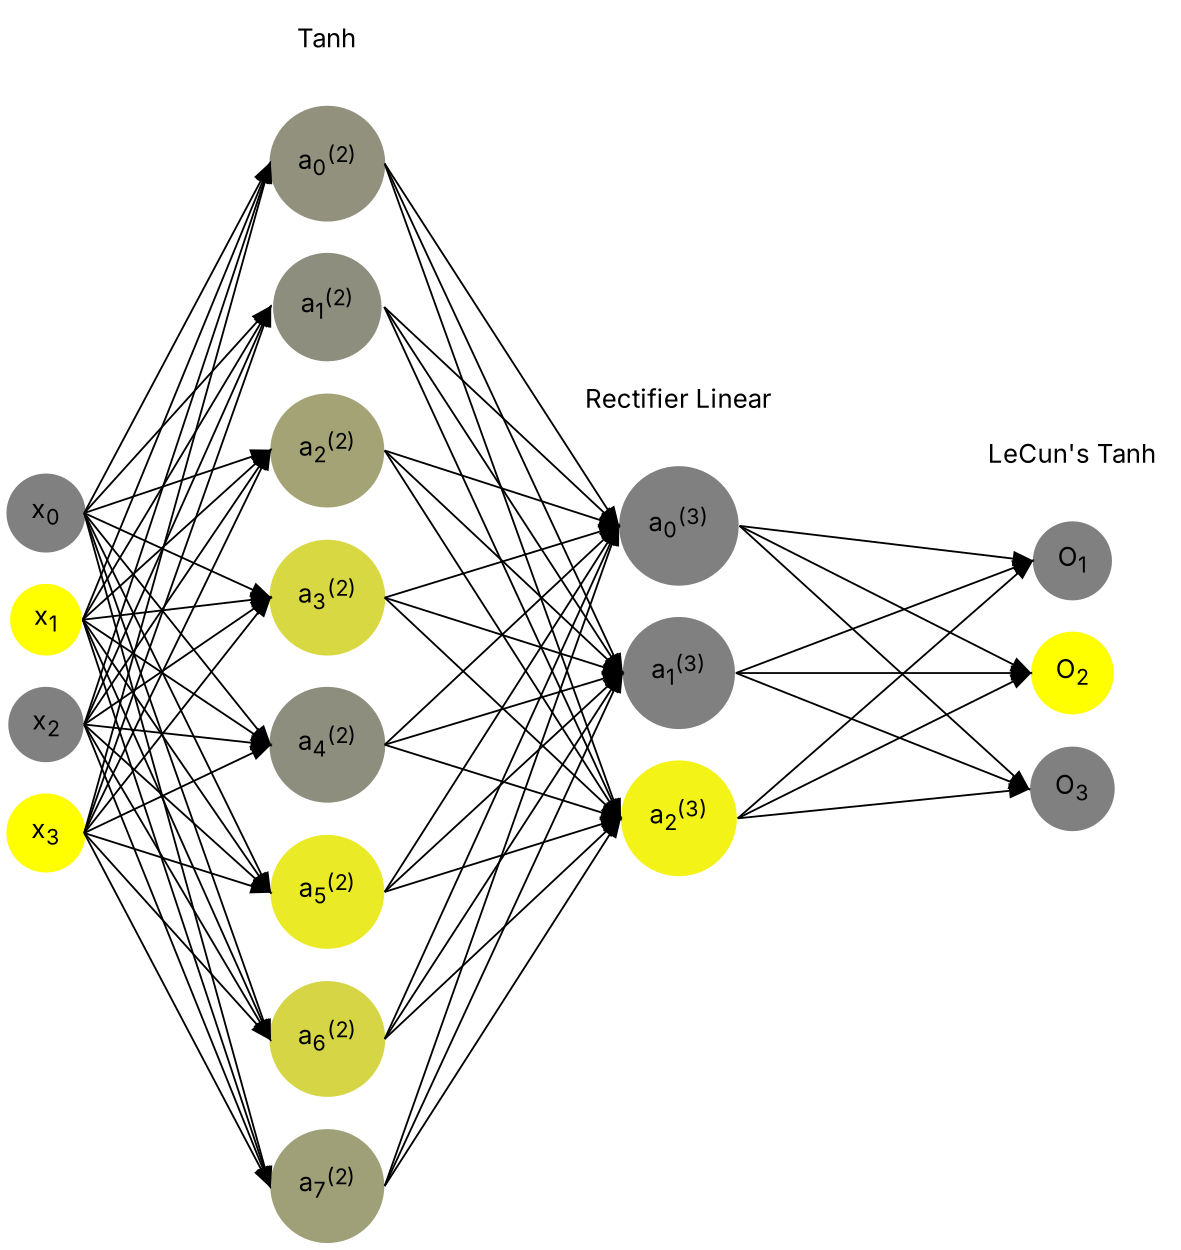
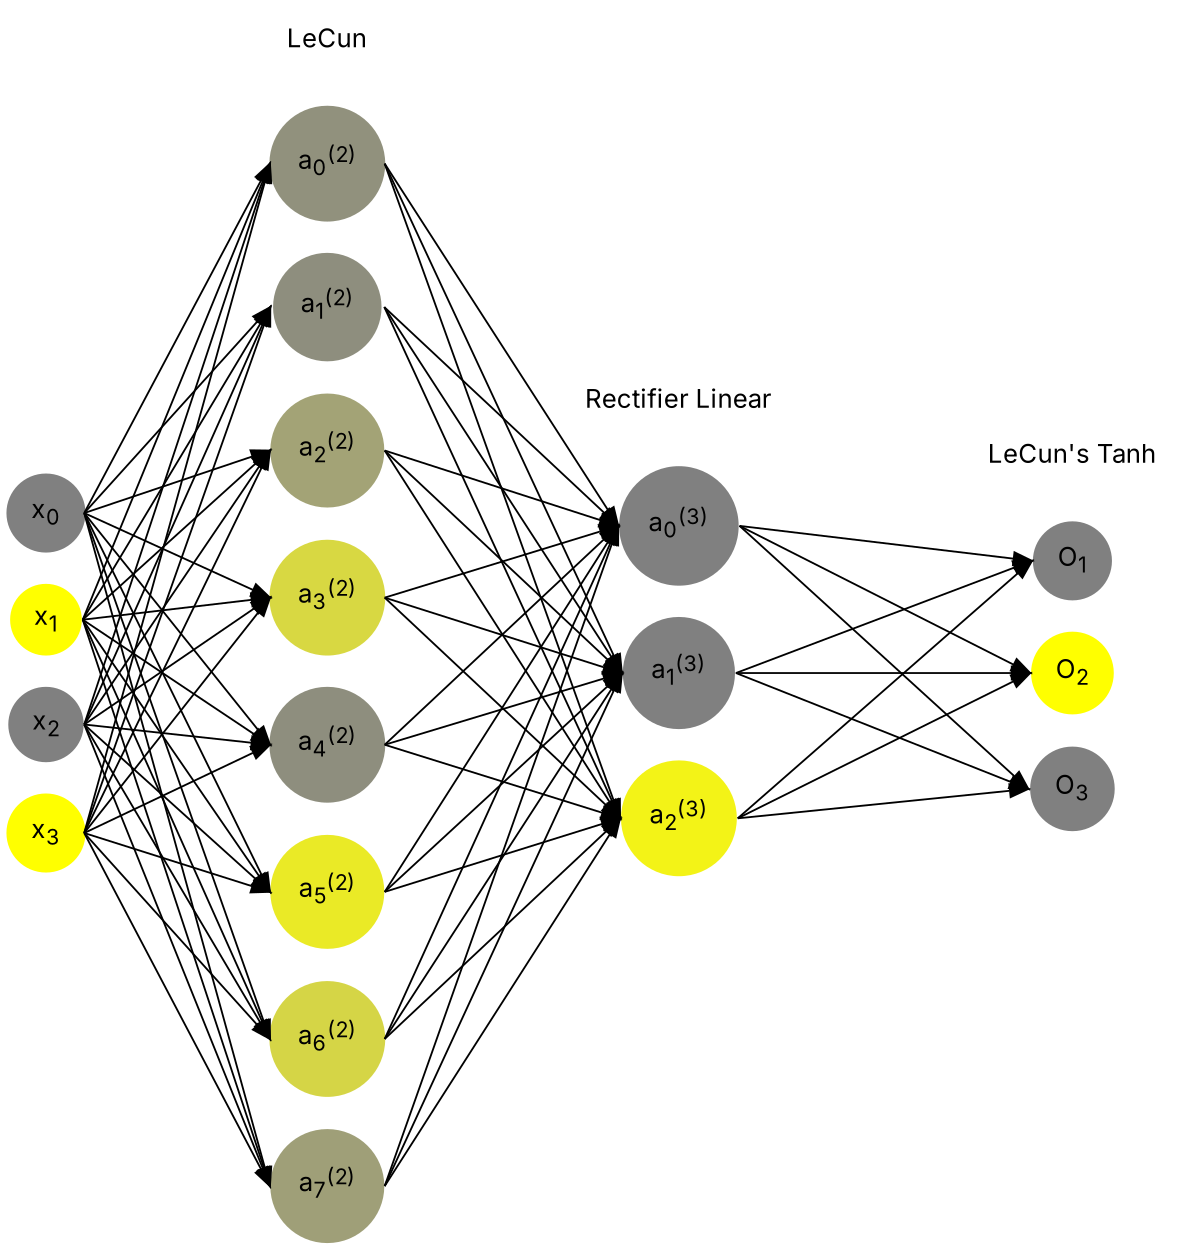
node "Tanh": label "Tanh" -> "LeCun"
